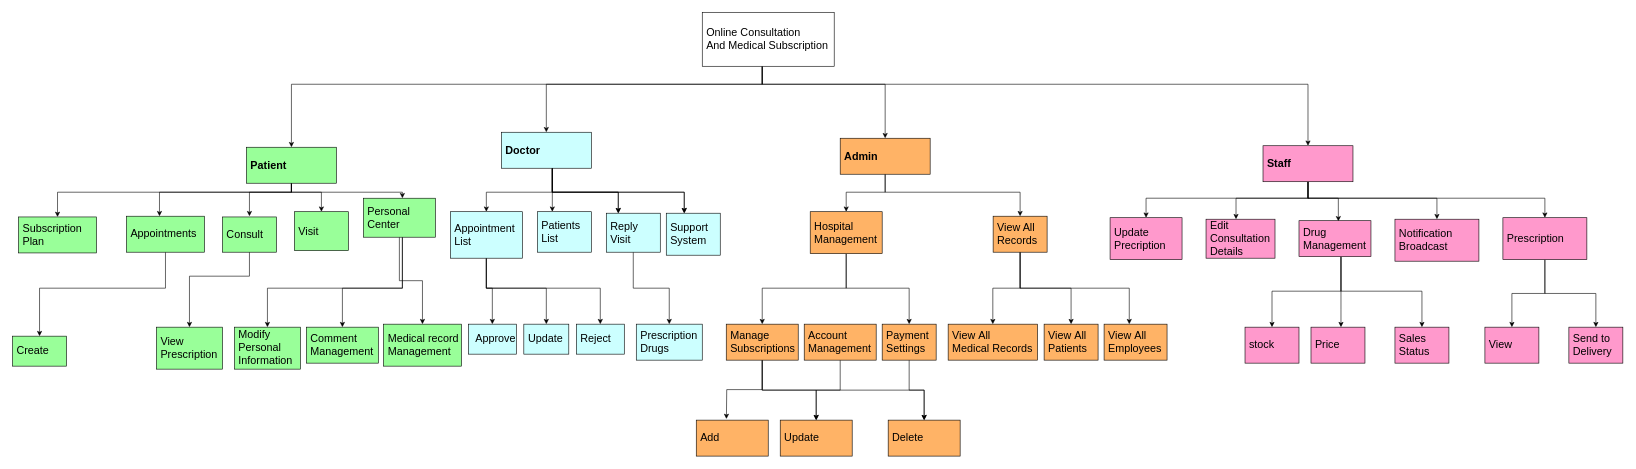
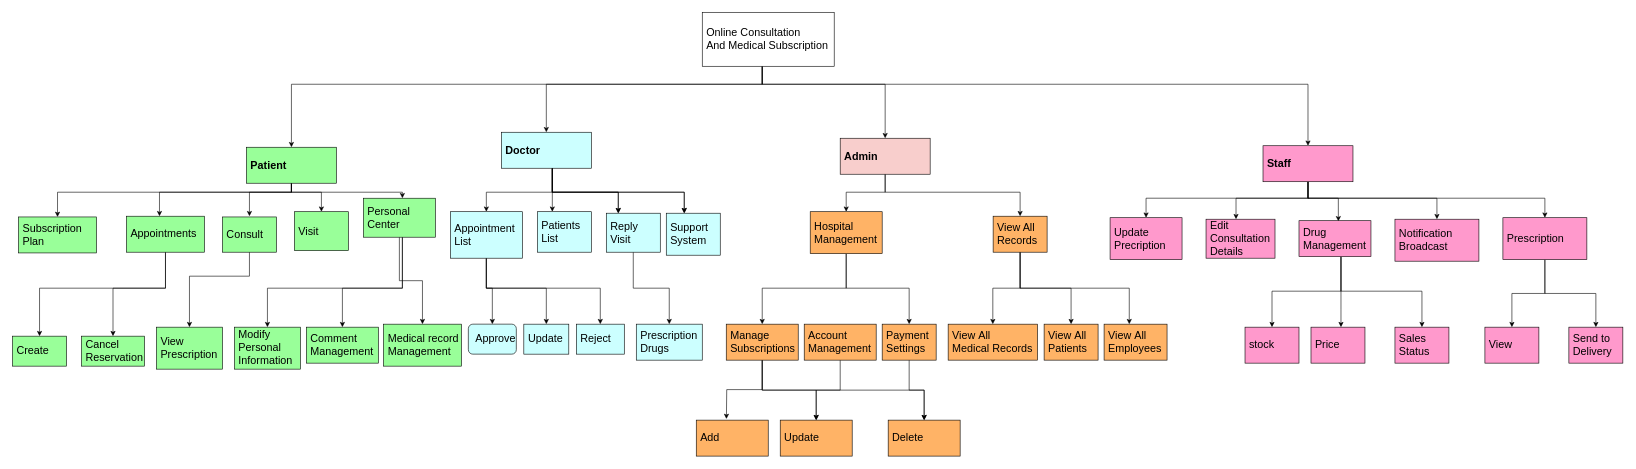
node "Admin": fillcolor #ffb366 -> #f8cecc
edge "Appointments" -> "Cancel Reservation": added
node "Approve": shape rectangle -> rounded rectangle
node "Cancel Reservation": added
